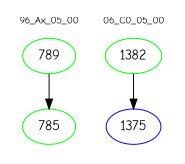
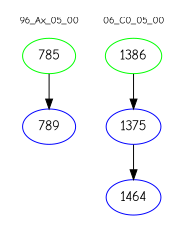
node "789": color green -> blue
node "1382": label "1382" -> "1386"
edge "789" -> "785": reversed
node "1464": added
